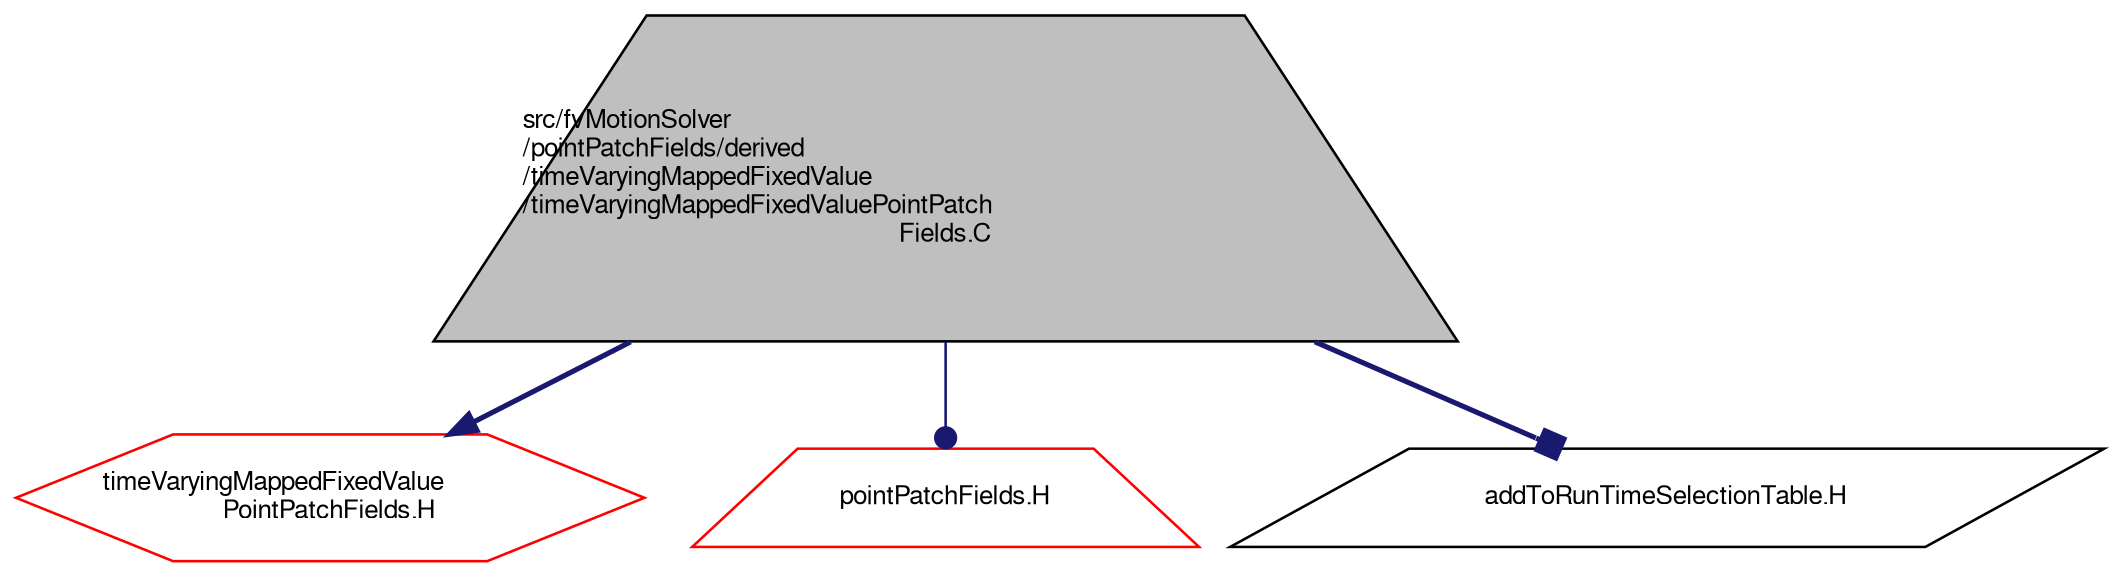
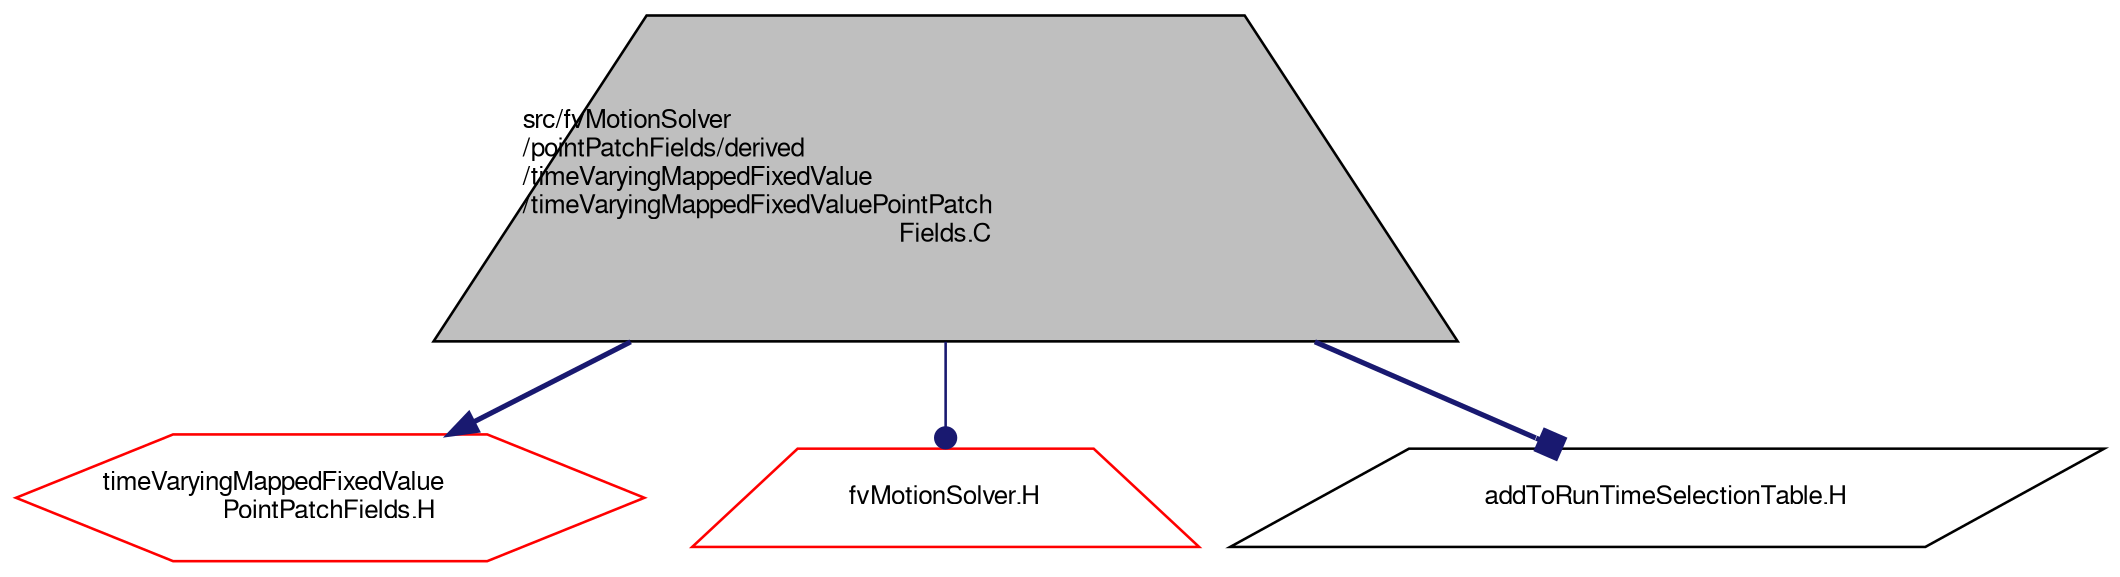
node "pointPatchFields.H": label "pointPatchFields.H" -> "fvMotionSolver.H"
